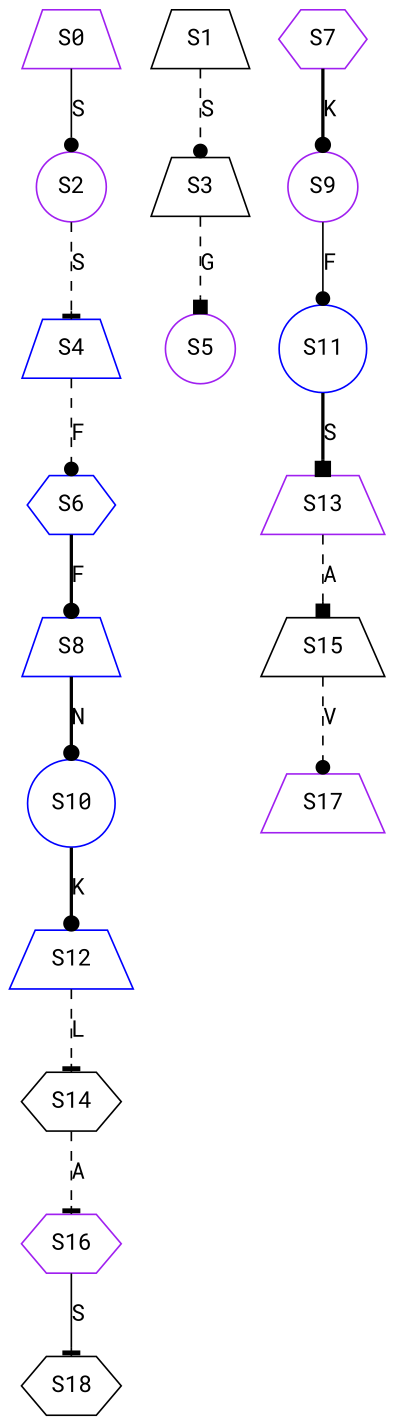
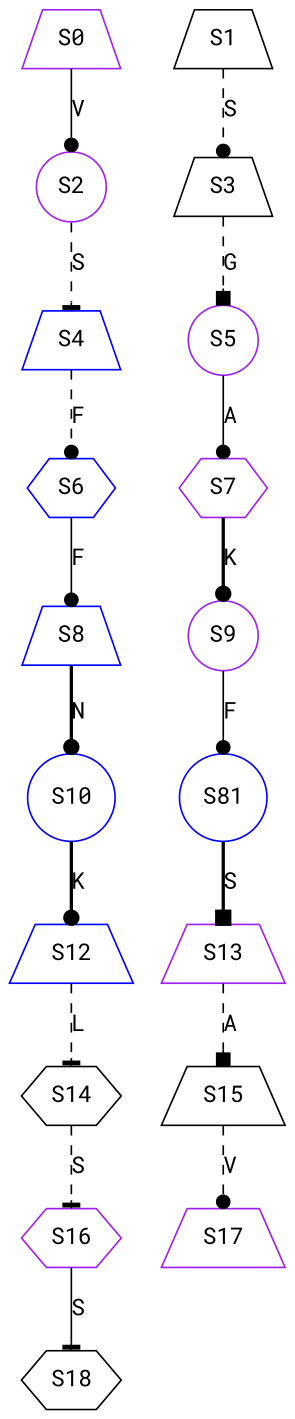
edge "S0" -> "S2": label "S" -> "V"
node "S11": label "S11" -> "S81"
edge "S5" -> "S7": added, label "A"
edge "S6" -> "S8": style bold -> solid
edge "S14" -> "S16": label "A" -> "S"
